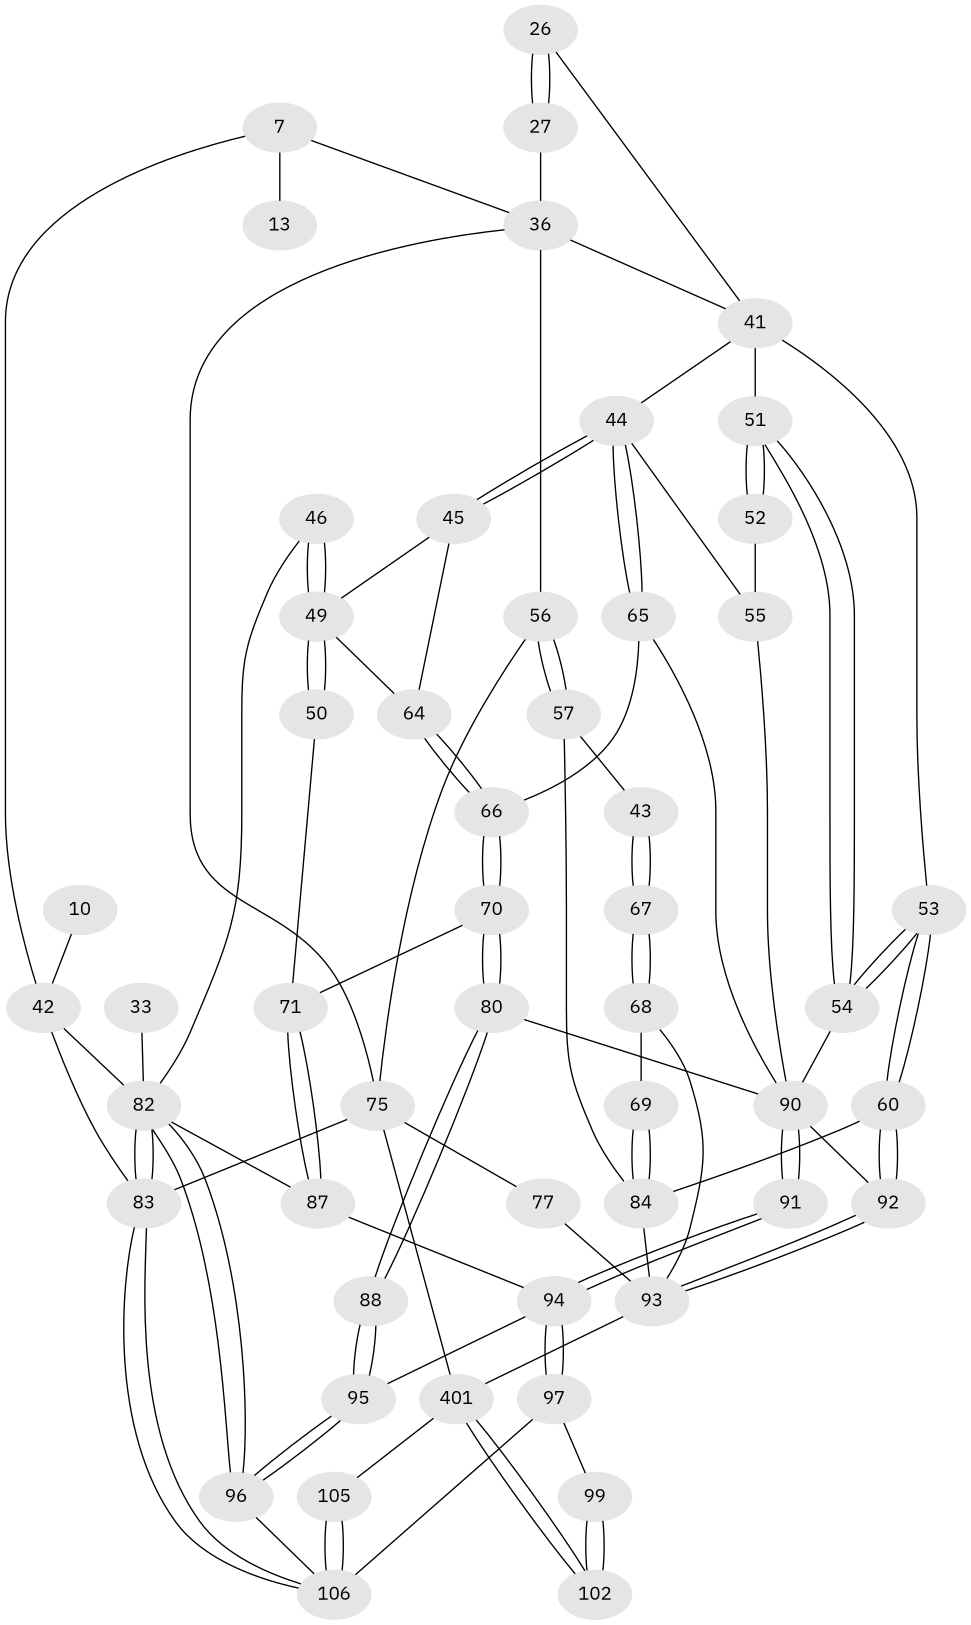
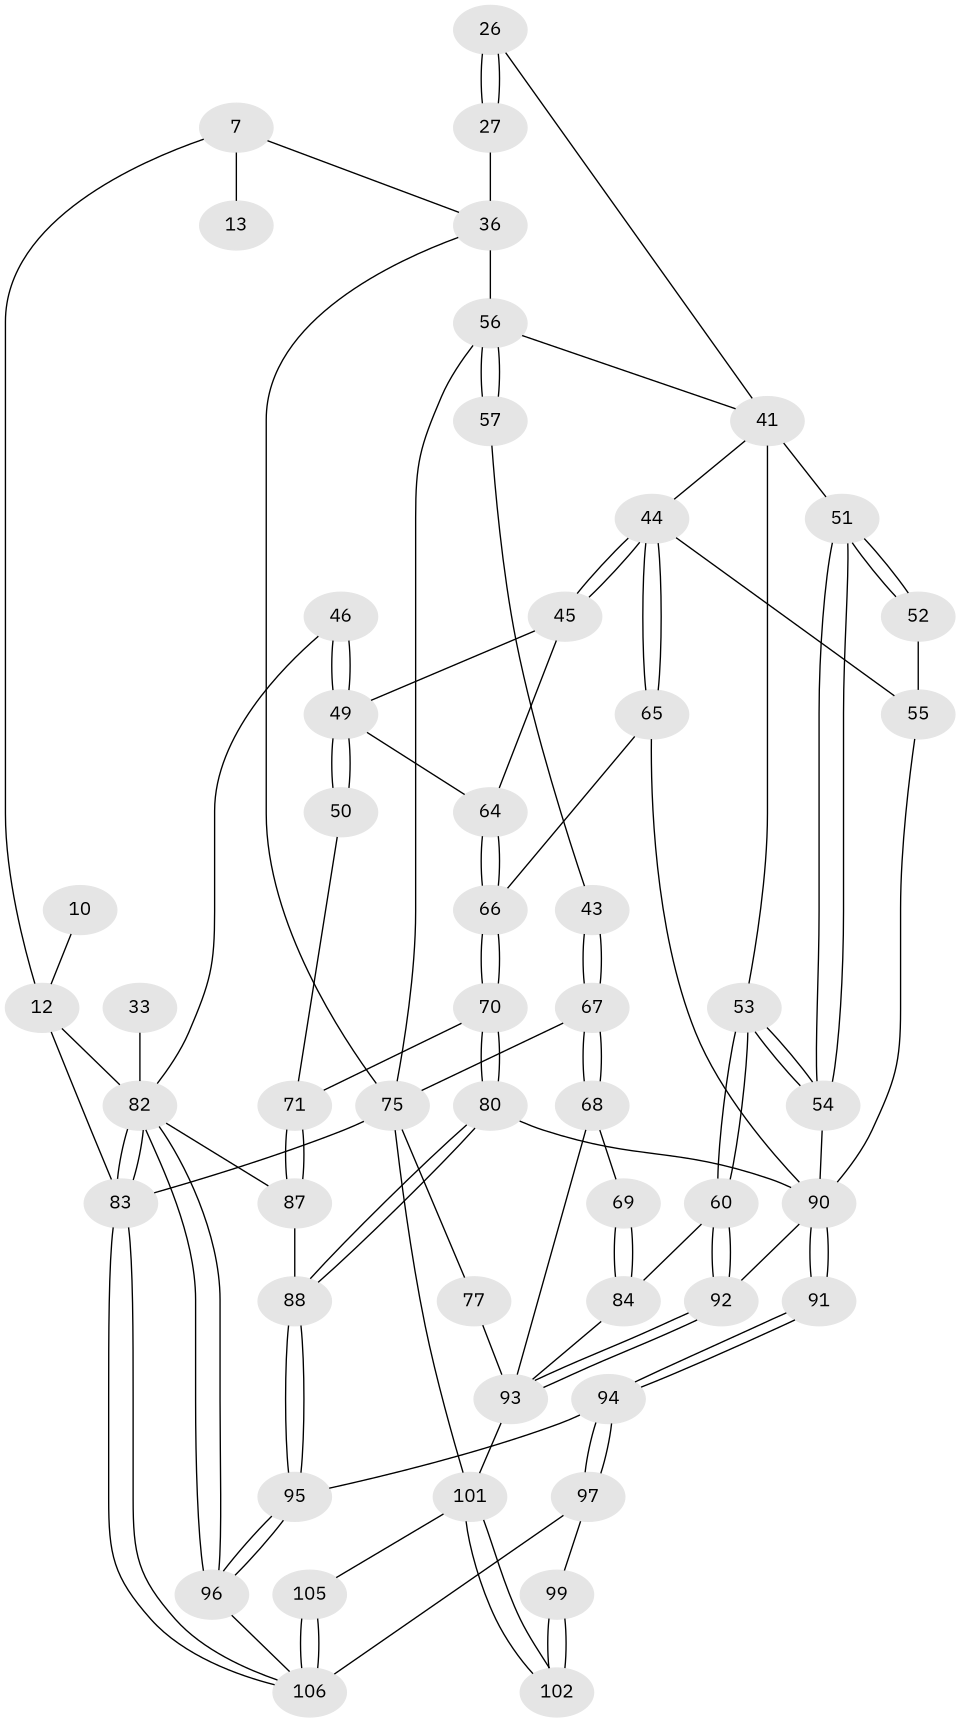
edge "36" -- "41": now "56" -- "41"
edge "57" -- "84": removed
node "42": label "42" -> "12"
edge "67" -- "75": added
edge "87" -- "94": now "87" -- "88"
node "401": label "401" -> "101"
